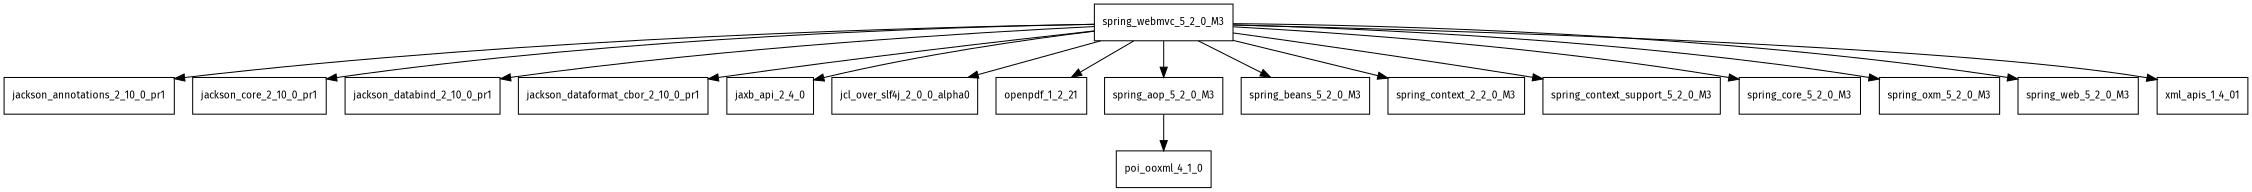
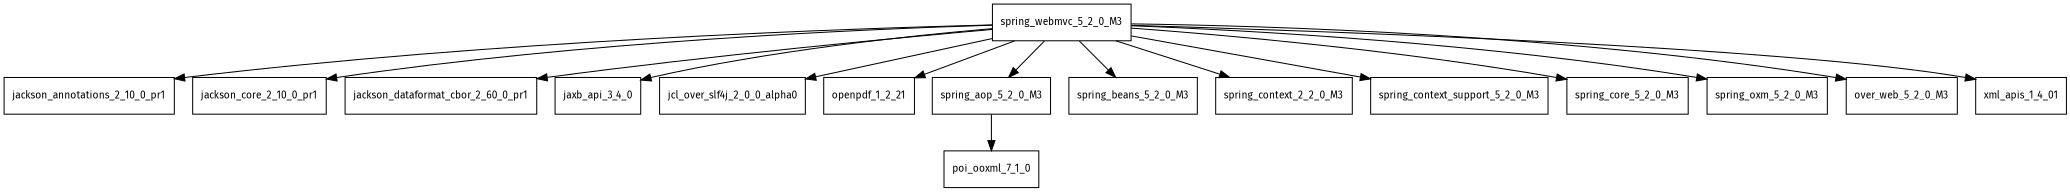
node "jackson_databind_2_10_0_pr1": removed
node "jackson_dataformat_cbor_2_10_0_pr1": label "jackson_dataformat_cbor_2_10_0_pr1" -> "jackson_dataformat_cbor_2_60_0_pr1"
node "jaxb_api_2_4_0": label "jaxb_api_2_4_0" -> "jaxb_api_3_4_0"
node "spring_web_5_2_0_M3": label "spring_web_5_2_0_M3" -> "over_web_5_2_0_M3"
node "poi_ooxml_4_1_0": label "poi_ooxml_4_1_0" -> "poi_ooxml_7_1_0"
